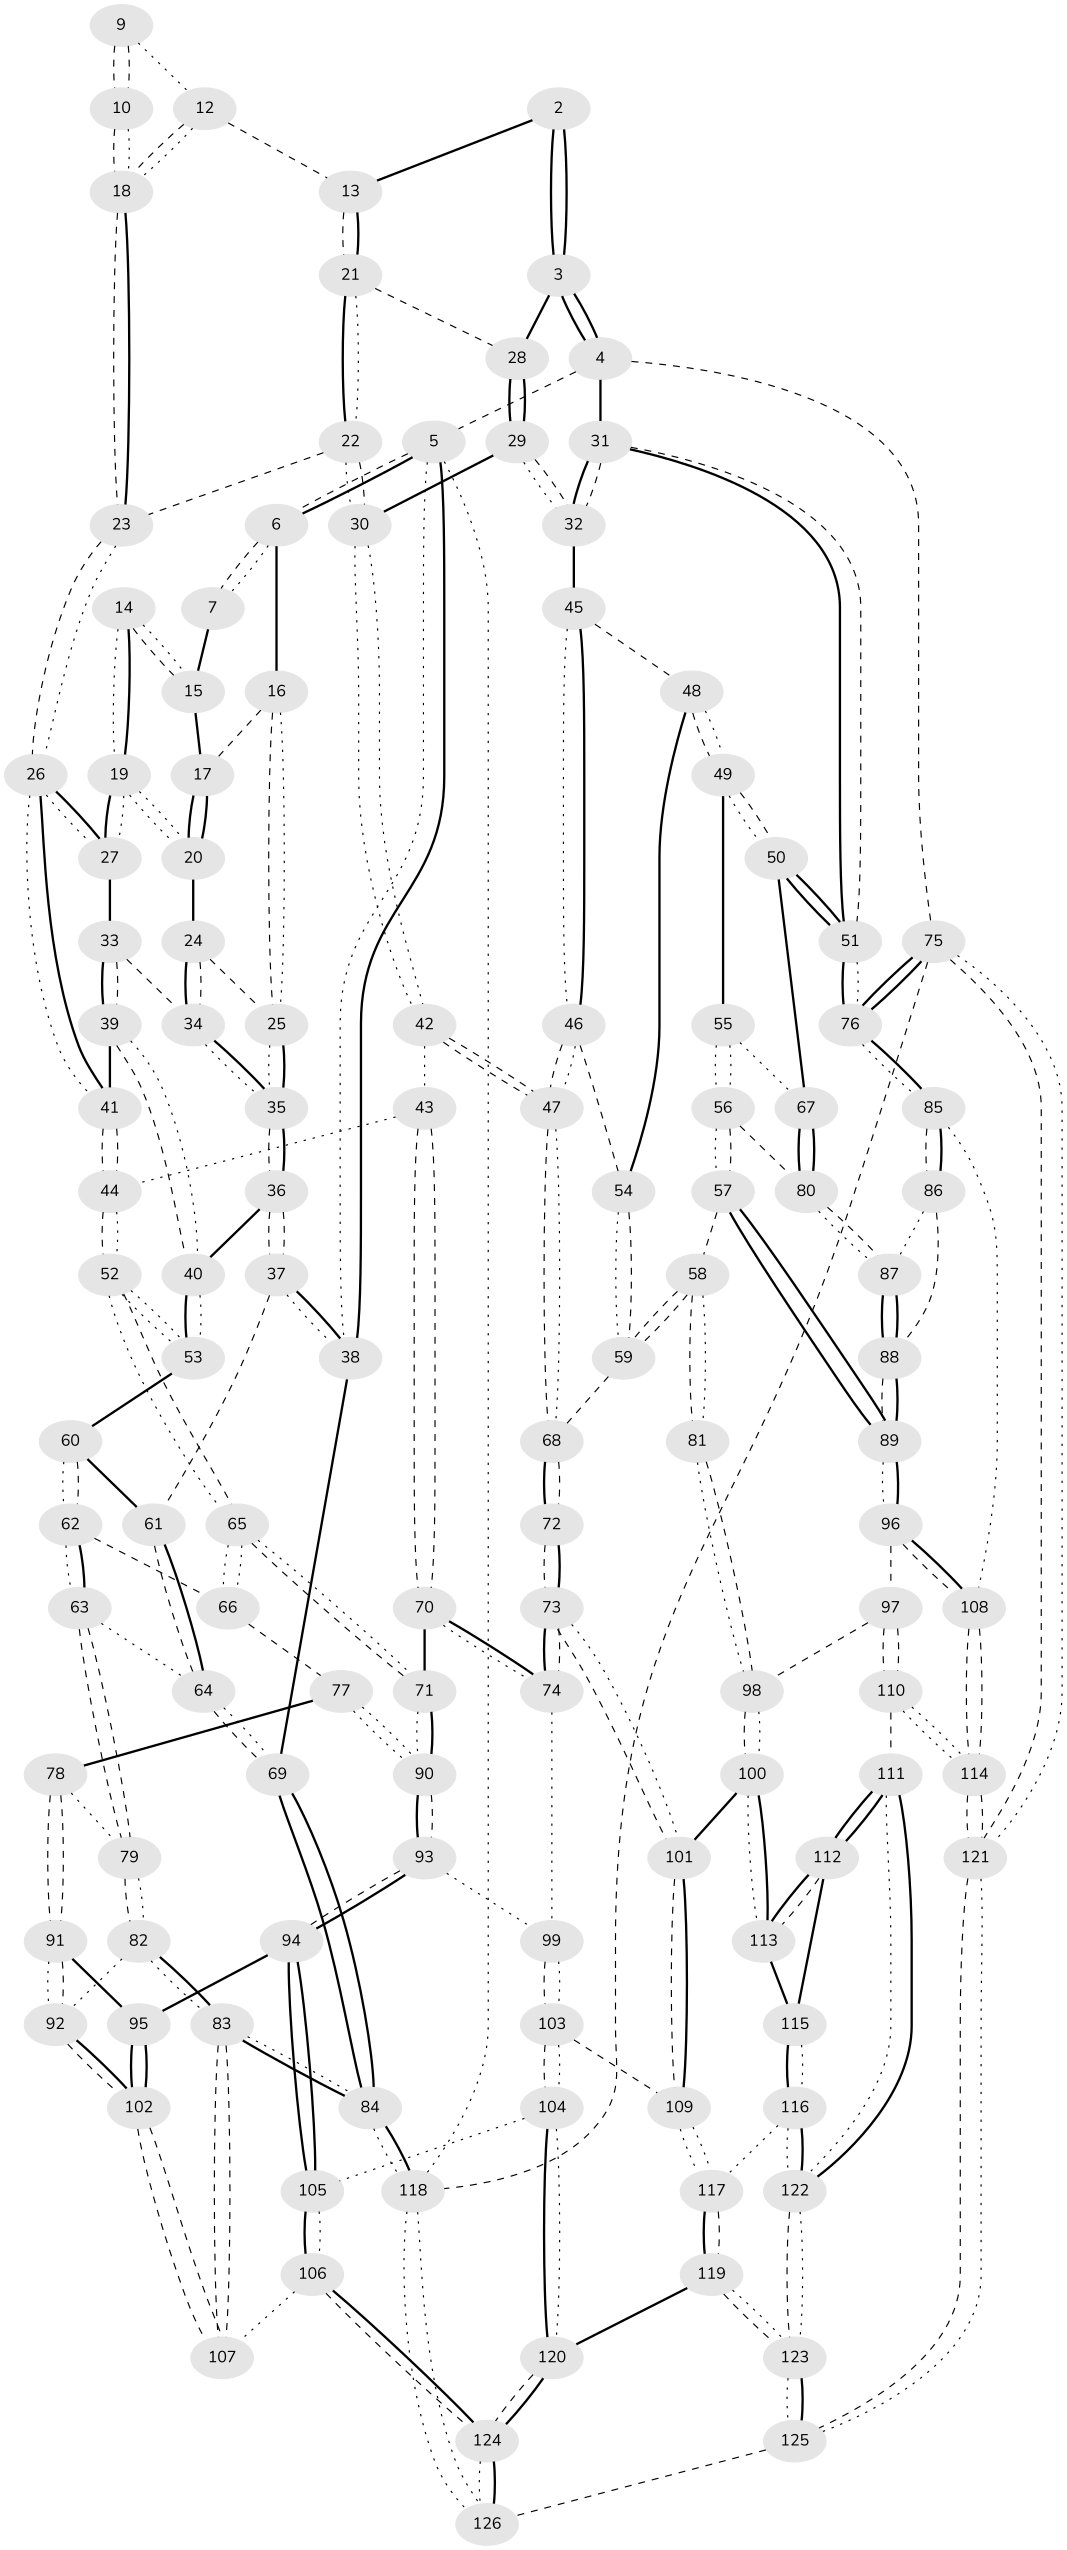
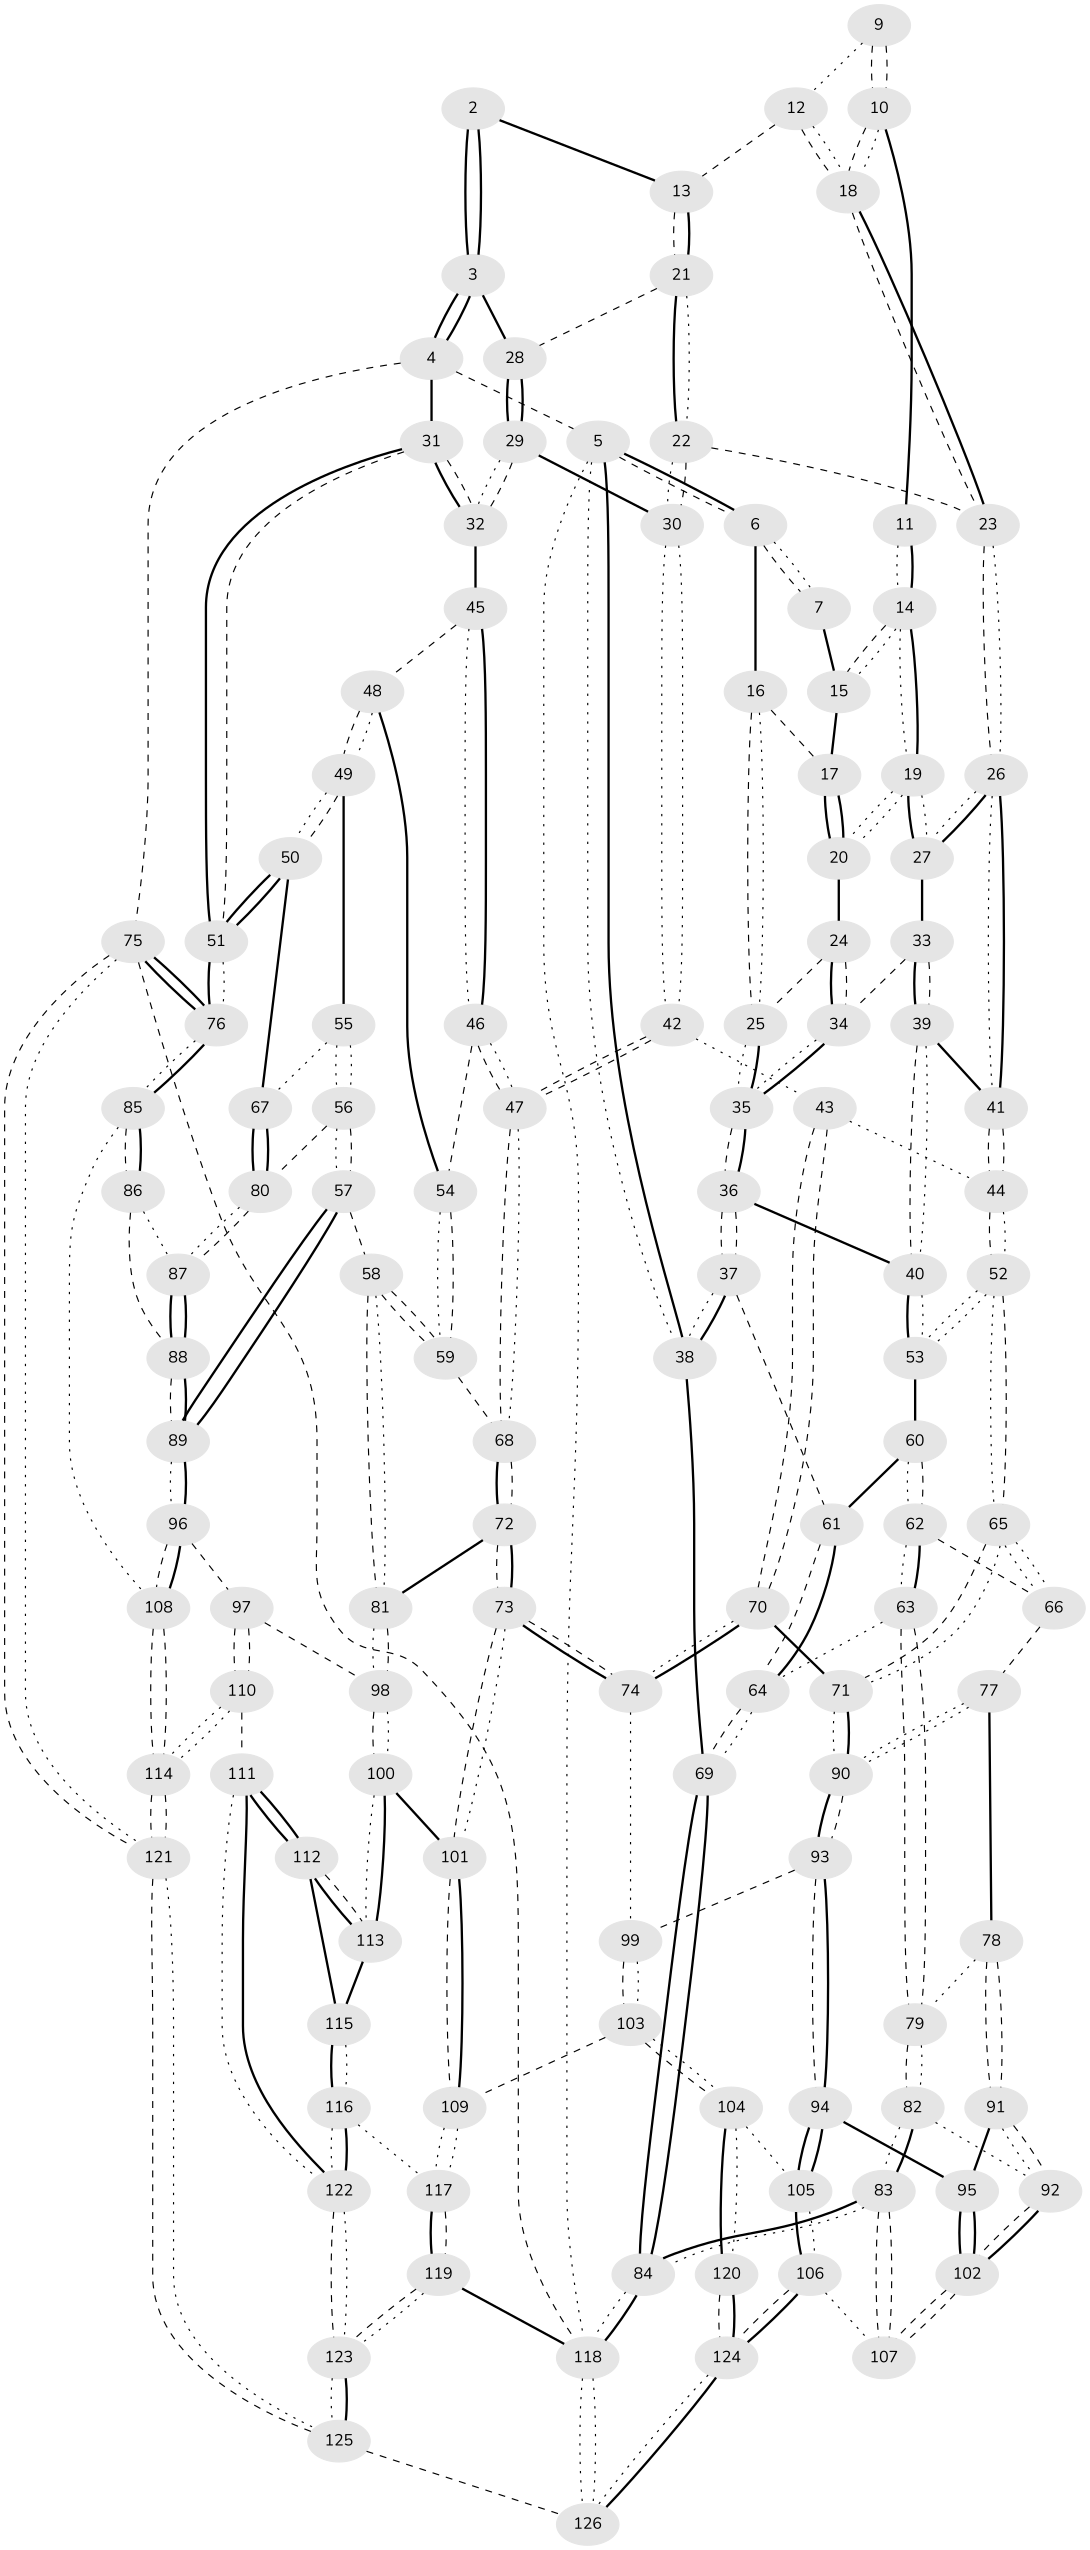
node "11": added
edge "72" -- "81": added
edge "93" -- "99": style dotted -> dashed
edge "119" -- "120": now "119" -- "118"
